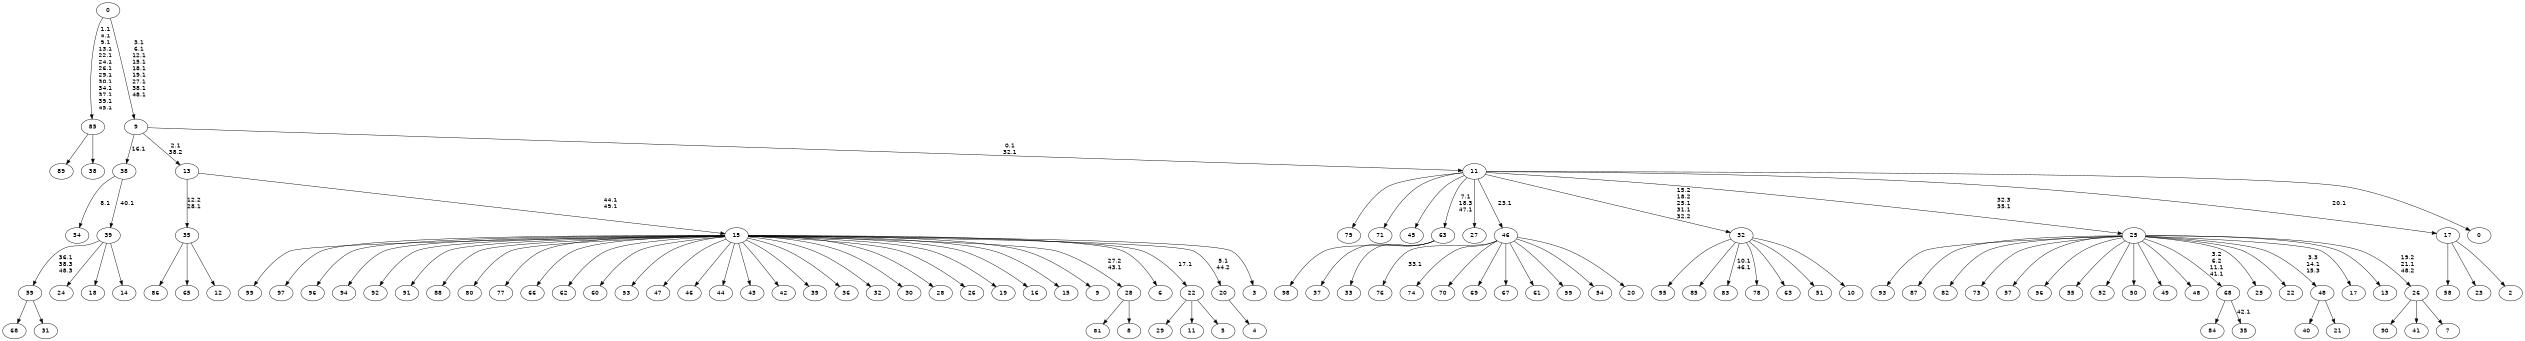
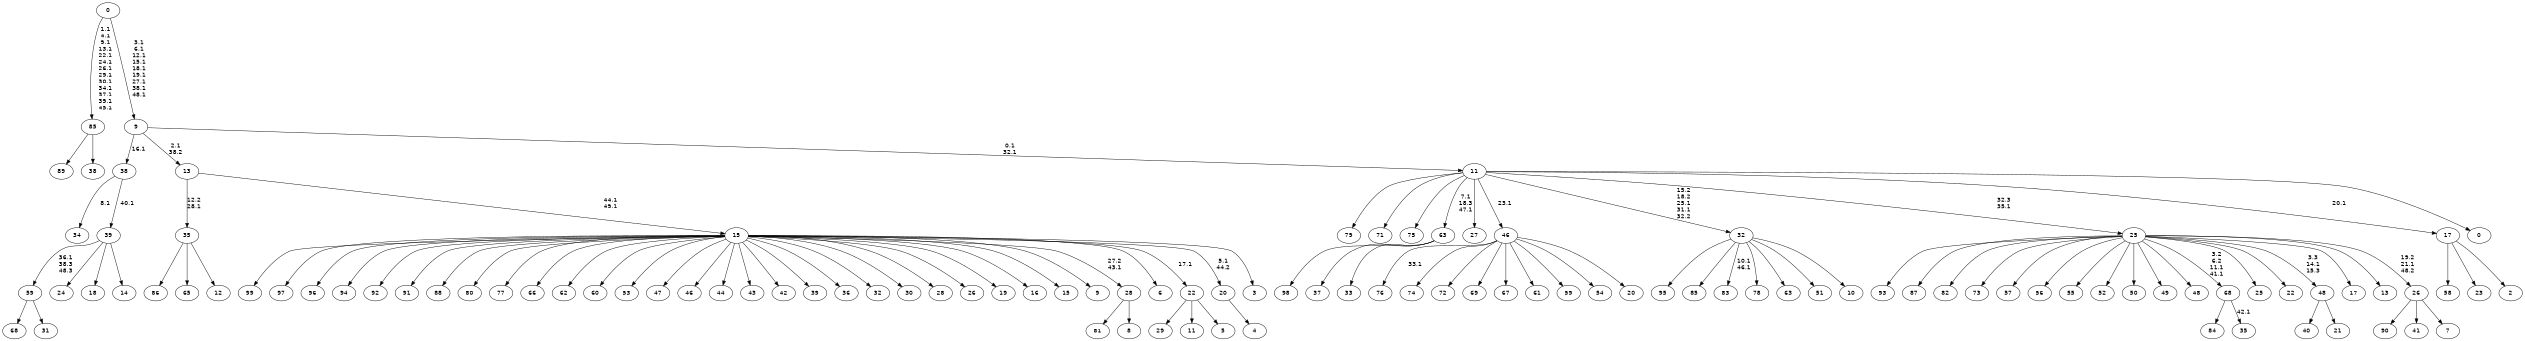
node "45": label "45" -> "75"
node "70": label "70" -> "72"
